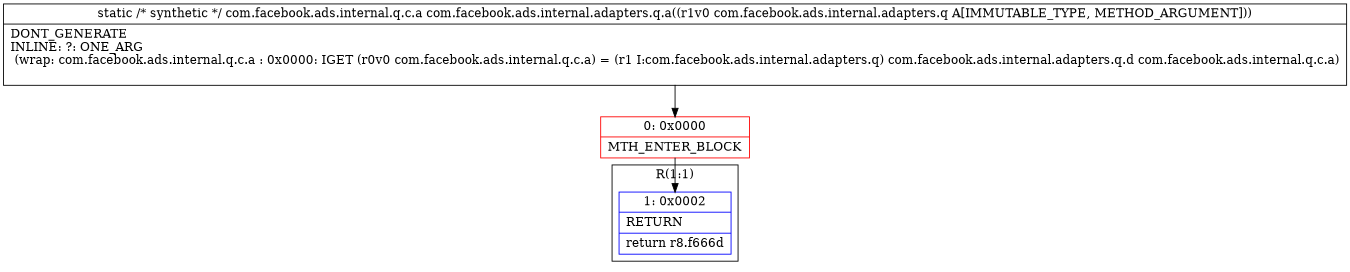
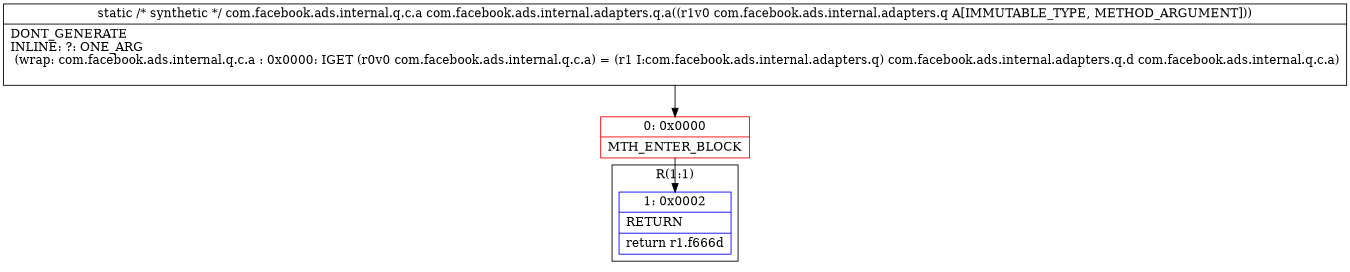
node "1: 0x0002": text "return r8.f666d" -> "return r1.f666d"
